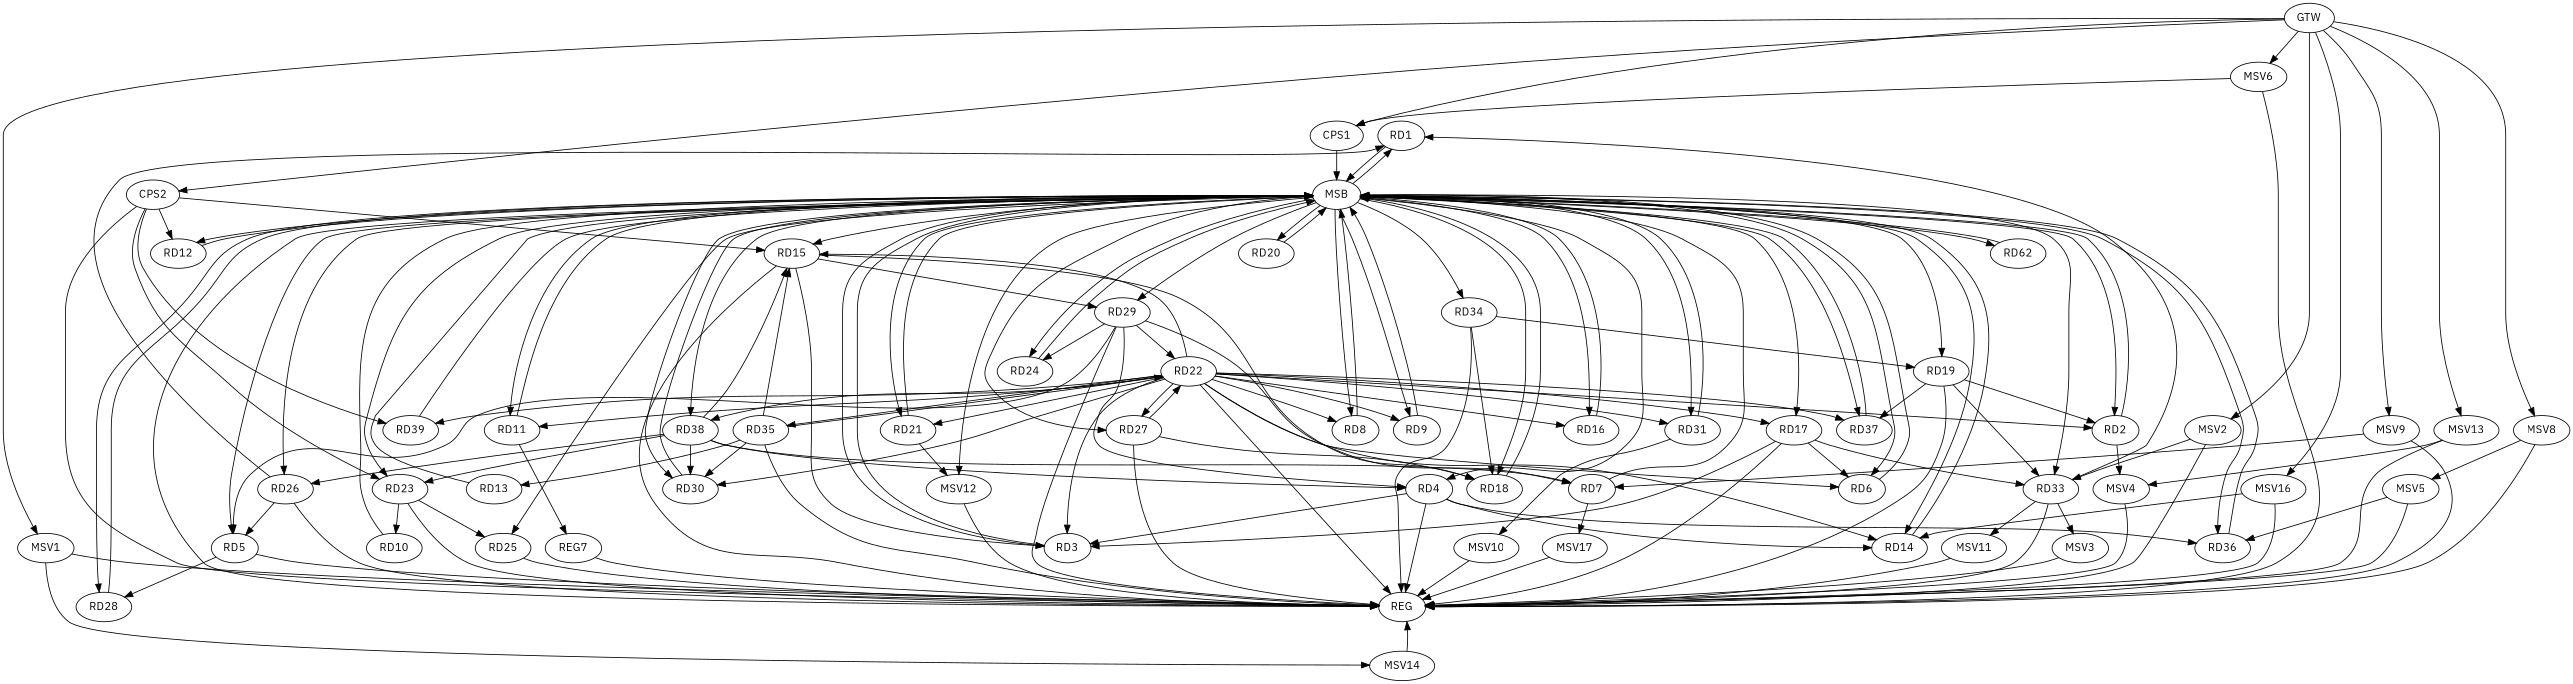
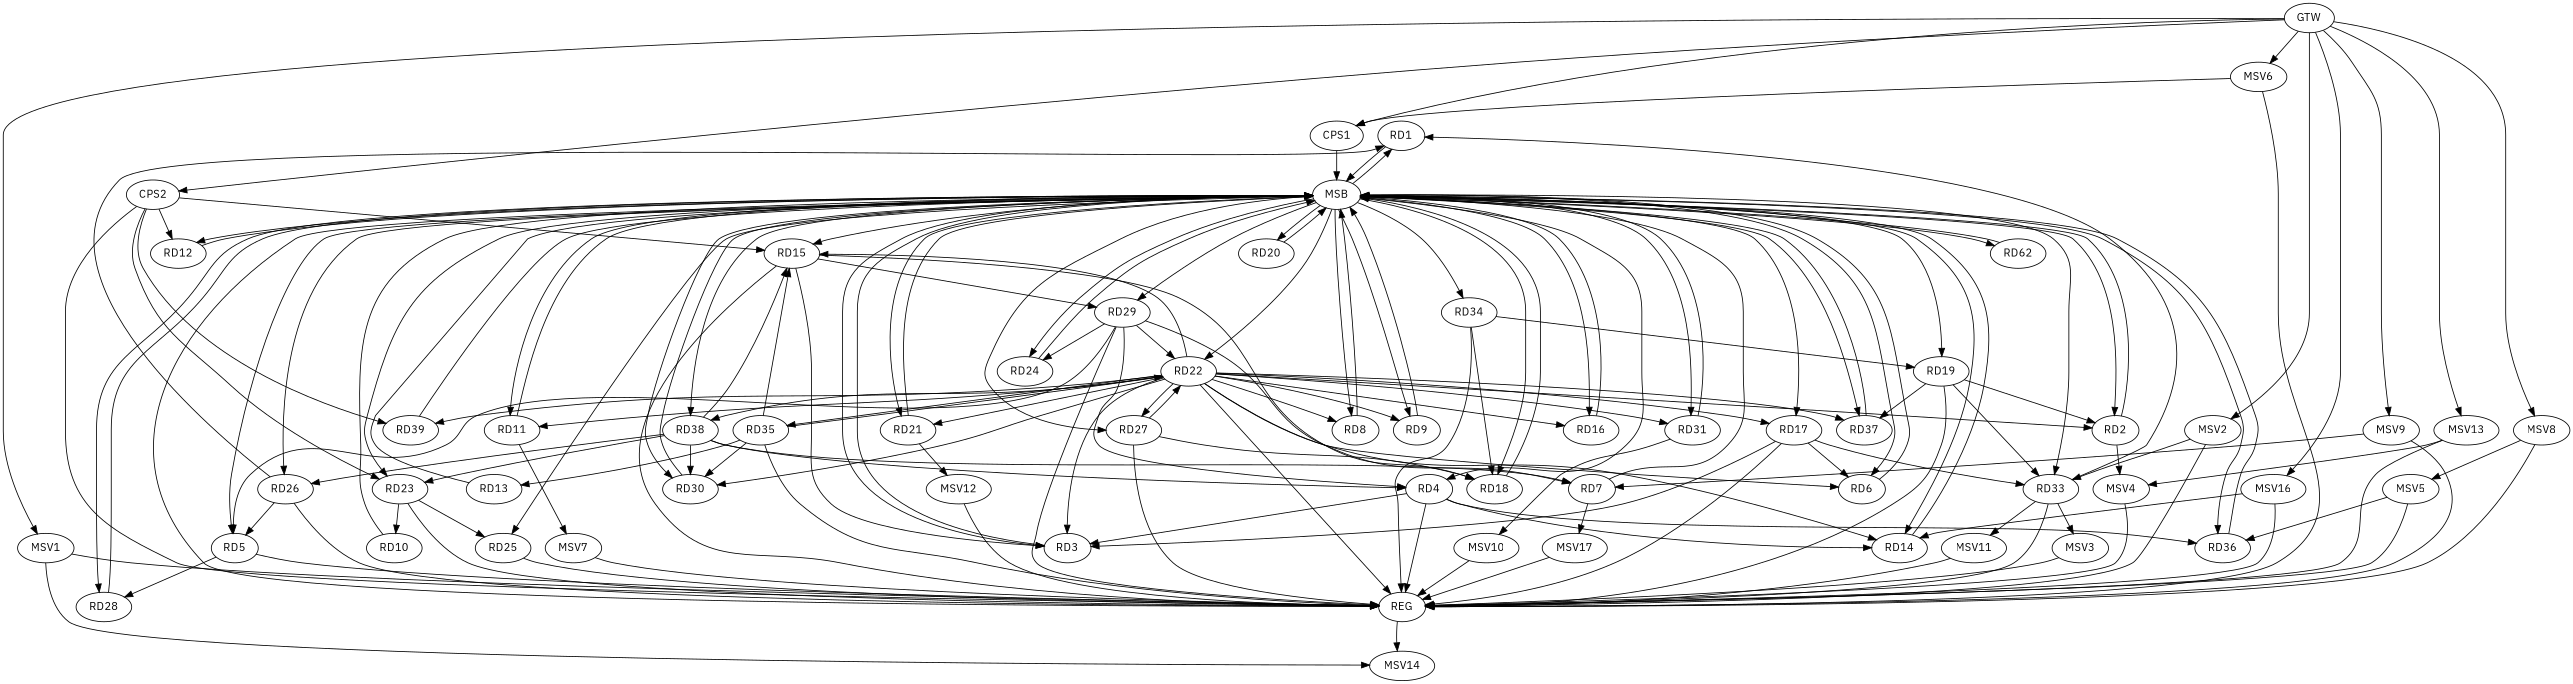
edge "MSB" -> "MSV12": now "MSB" -> "RD22"
node "REG7": label "REG7" -> "MSV7"
edge "MSV14" -> "REG": reversed
